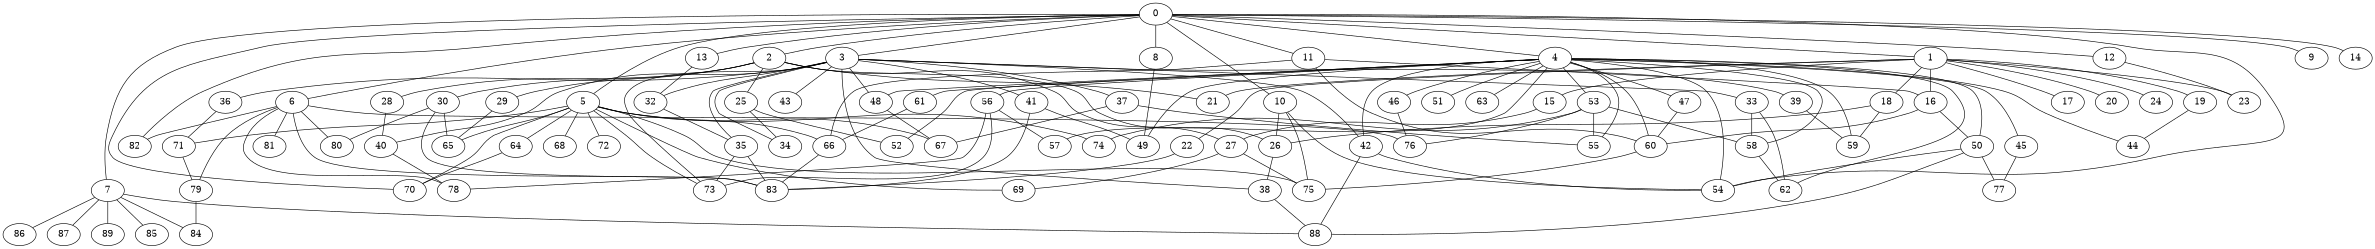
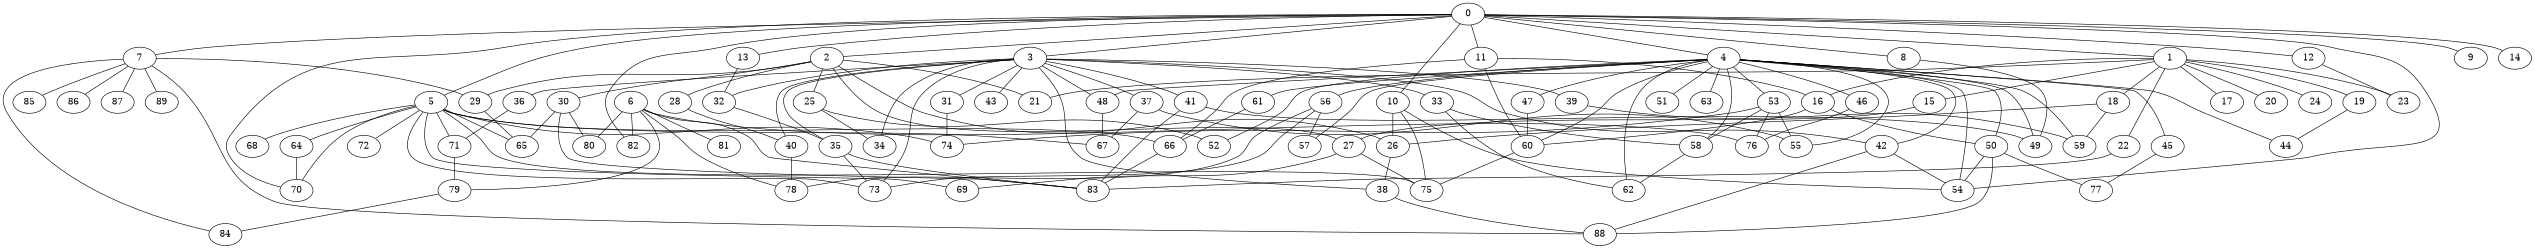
edge "0" -- "6": removed
edge "7" -- "29": added
node "31": added
